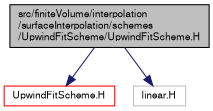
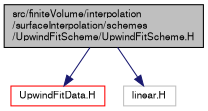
node "UpwindFitScheme.H": label "UpwindFitScheme.H" -> "UpwindFitData.H"
